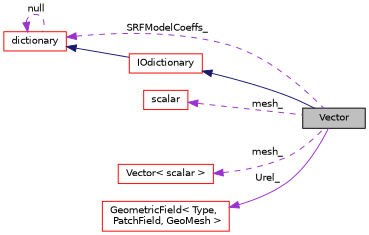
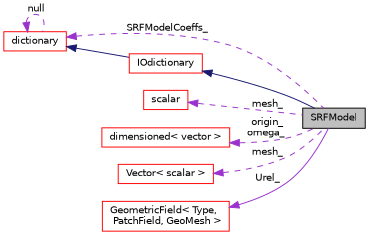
node "Vector": label "Vector" -> "SRFModel"
node "dimensioned< vector >": added
